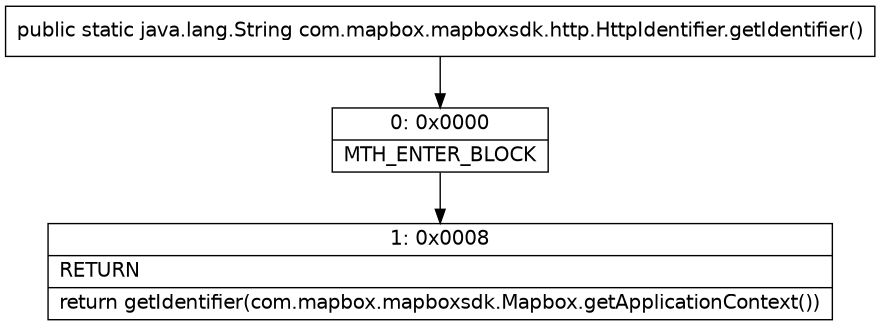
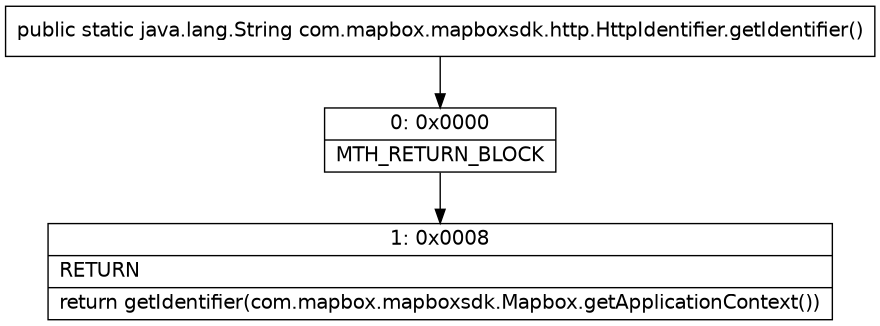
node "0: 0x0000": text "MTH_ENTER_BLOCK" -> "MTH_RETURN_BLOCK"
